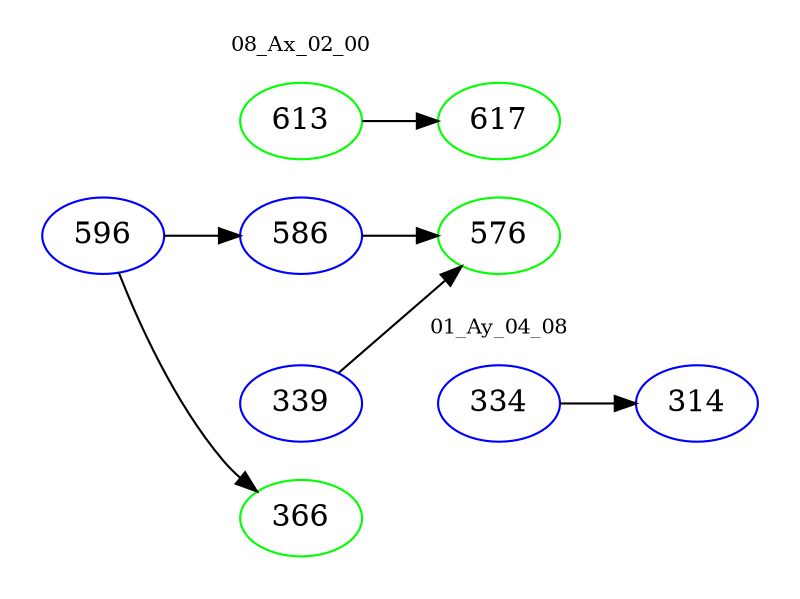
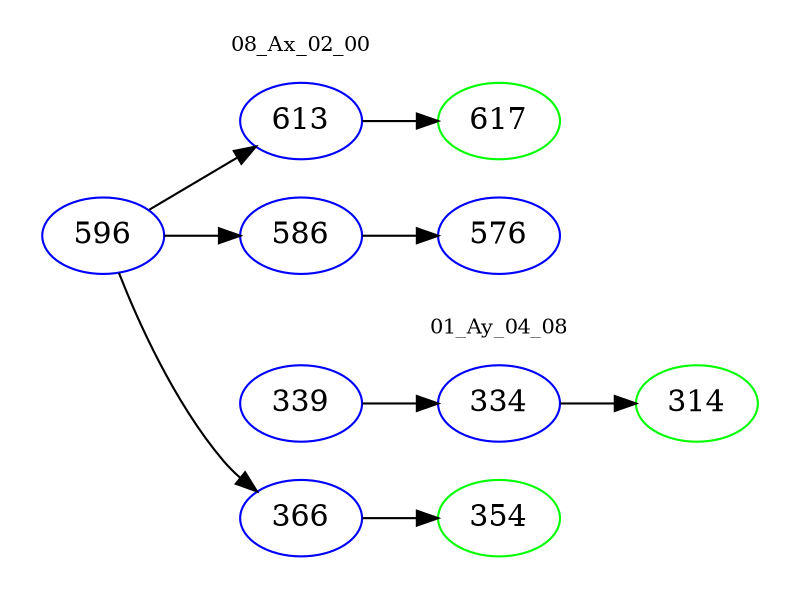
node "613": color green -> blue
edge "596" -> "613": added
node "576": color green -> blue
edge "339" -> "576": now "339" -> "334"
node "314": color blue -> green
node "366": color green -> blue
node "354": added
